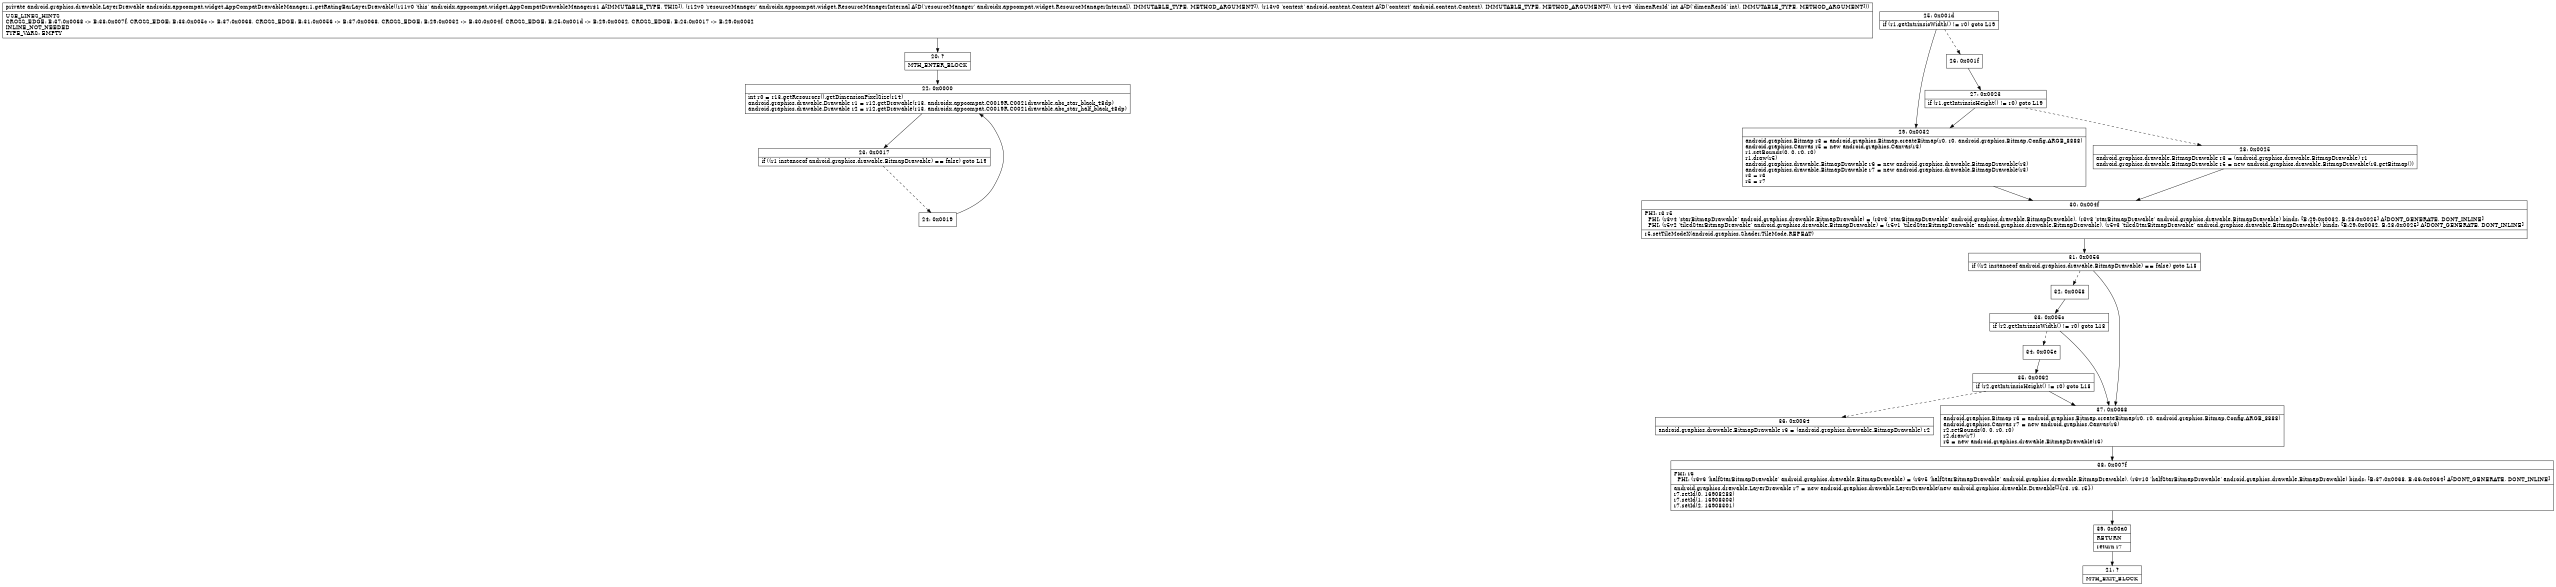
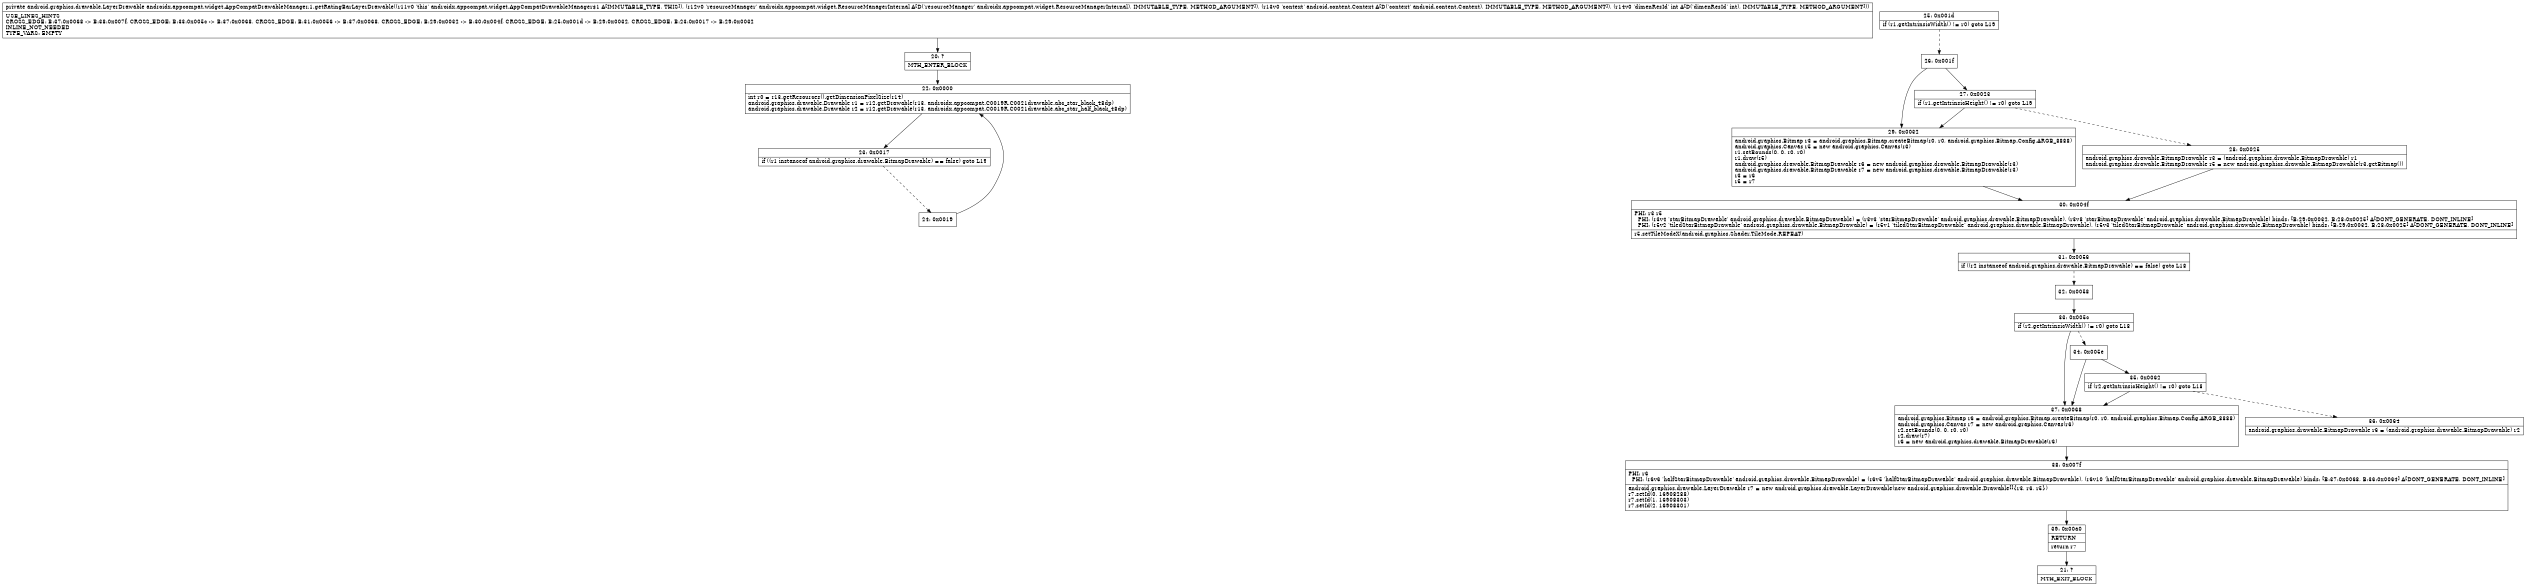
edge "25: 0x001d" -> "29: 0x0032": now "26: 0x001f" -> "29: 0x0032"
edge "31: 0x0056" -> "37: 0x0068": now "34: 0x005e" -> "37: 0x0068"
